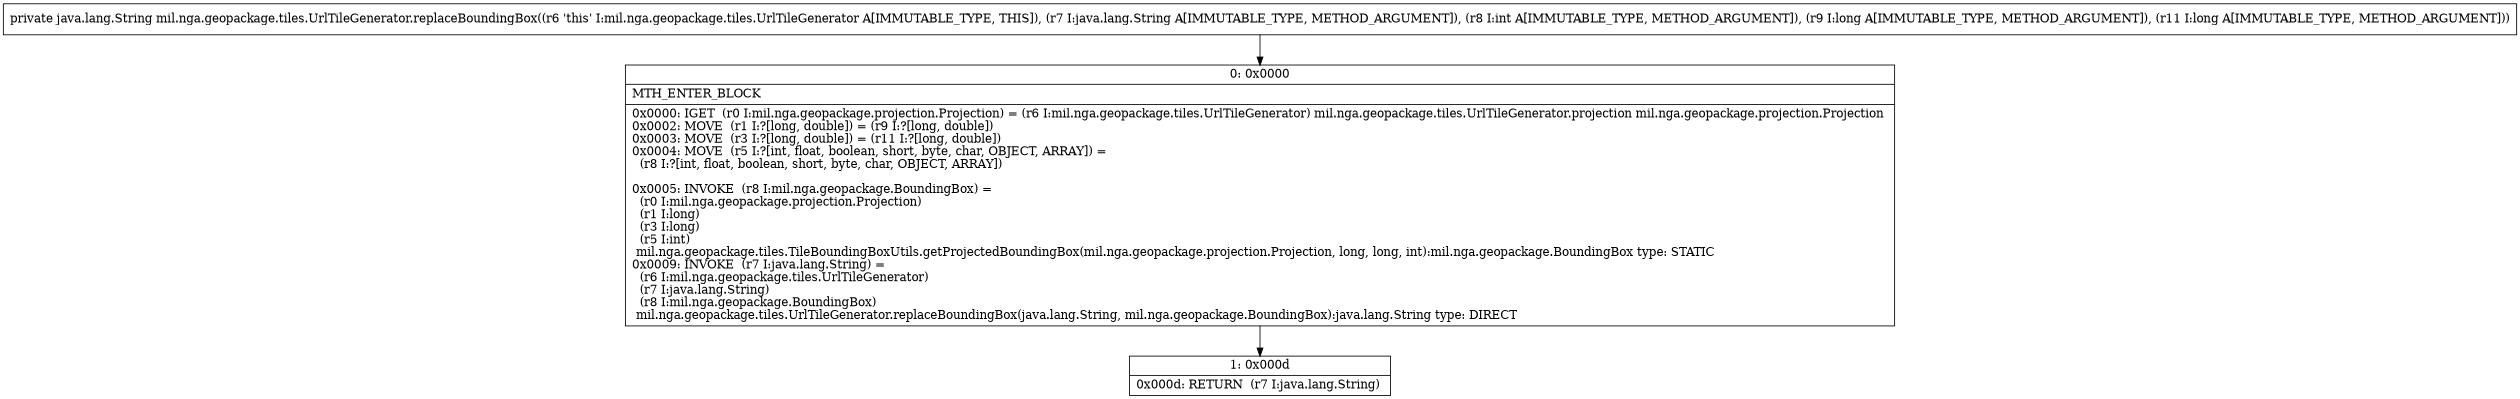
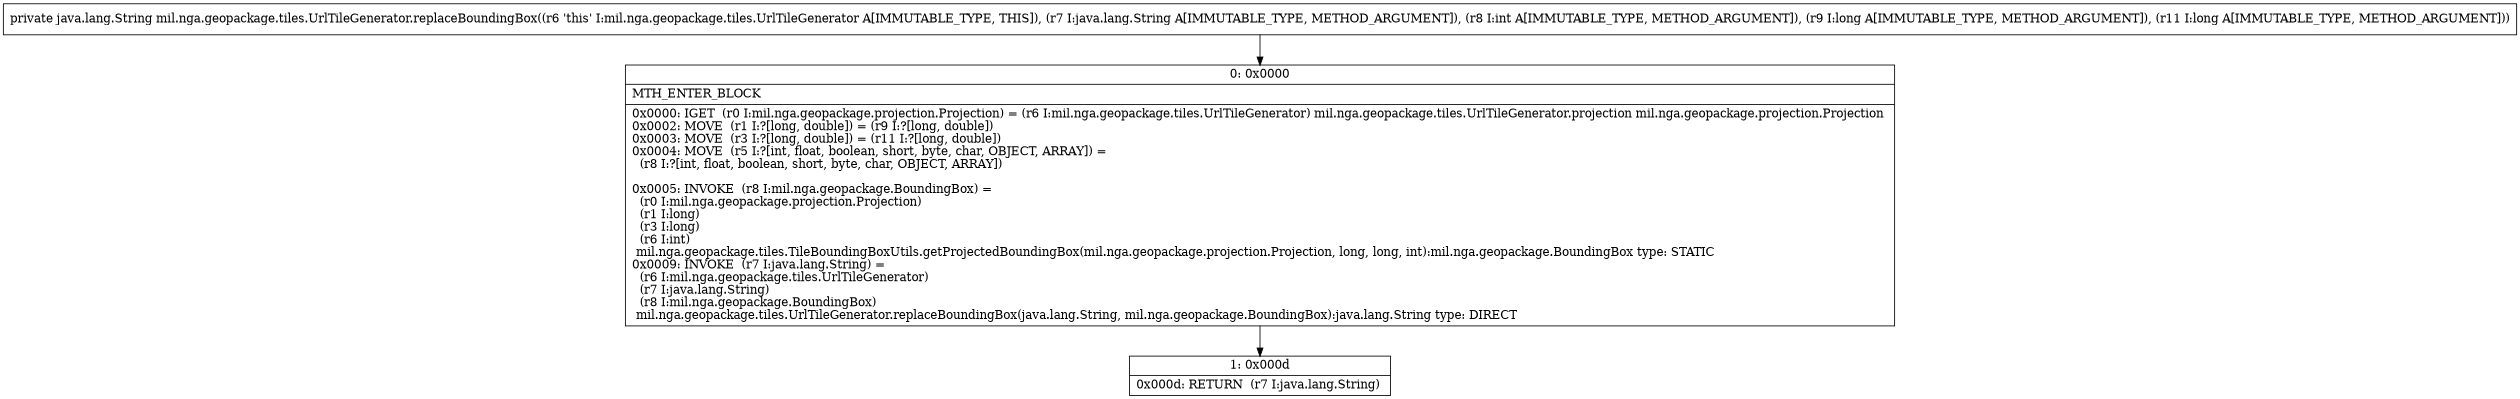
node "0: 0x0000": text "(r5 I:int)" -> "(r6 I:int)"
